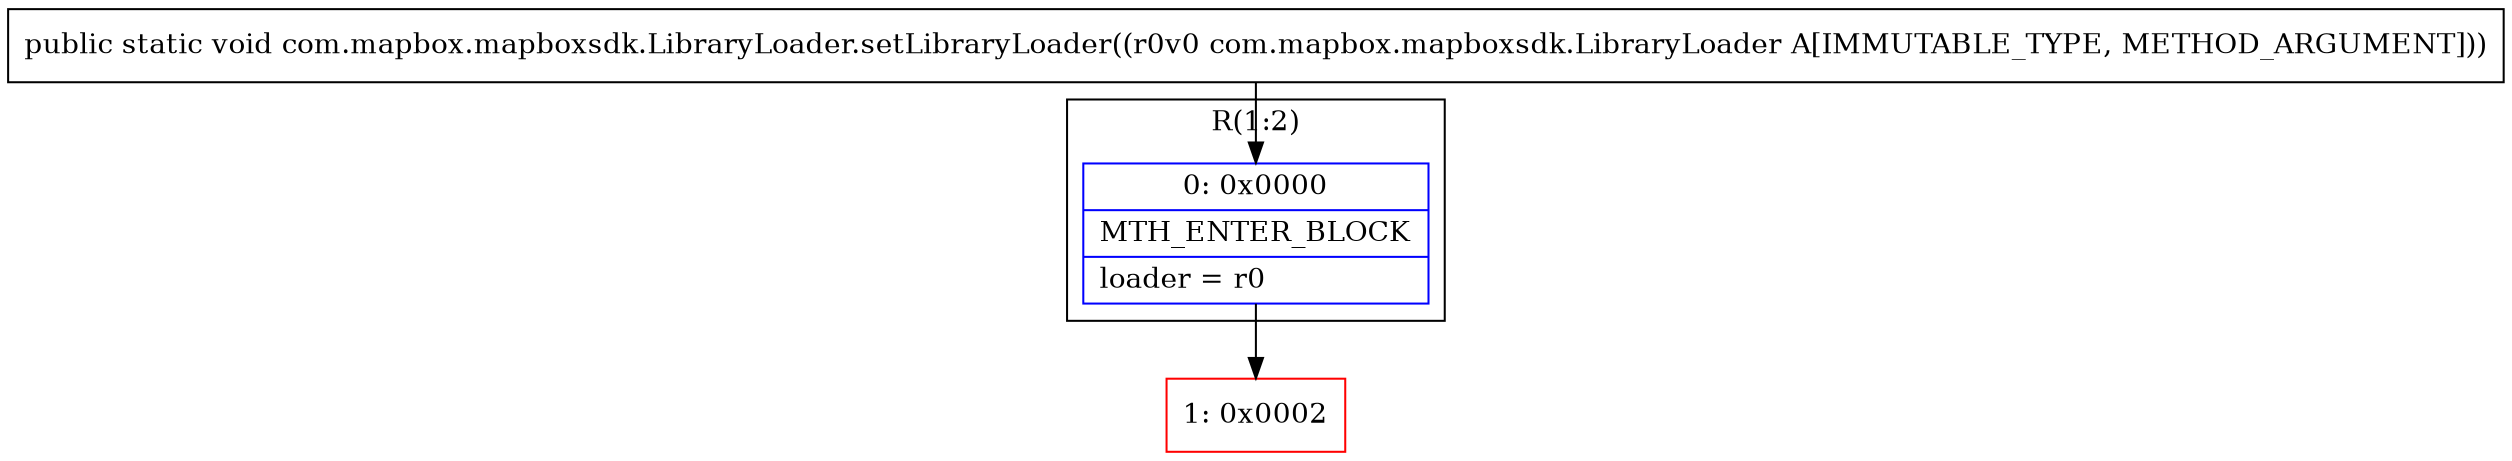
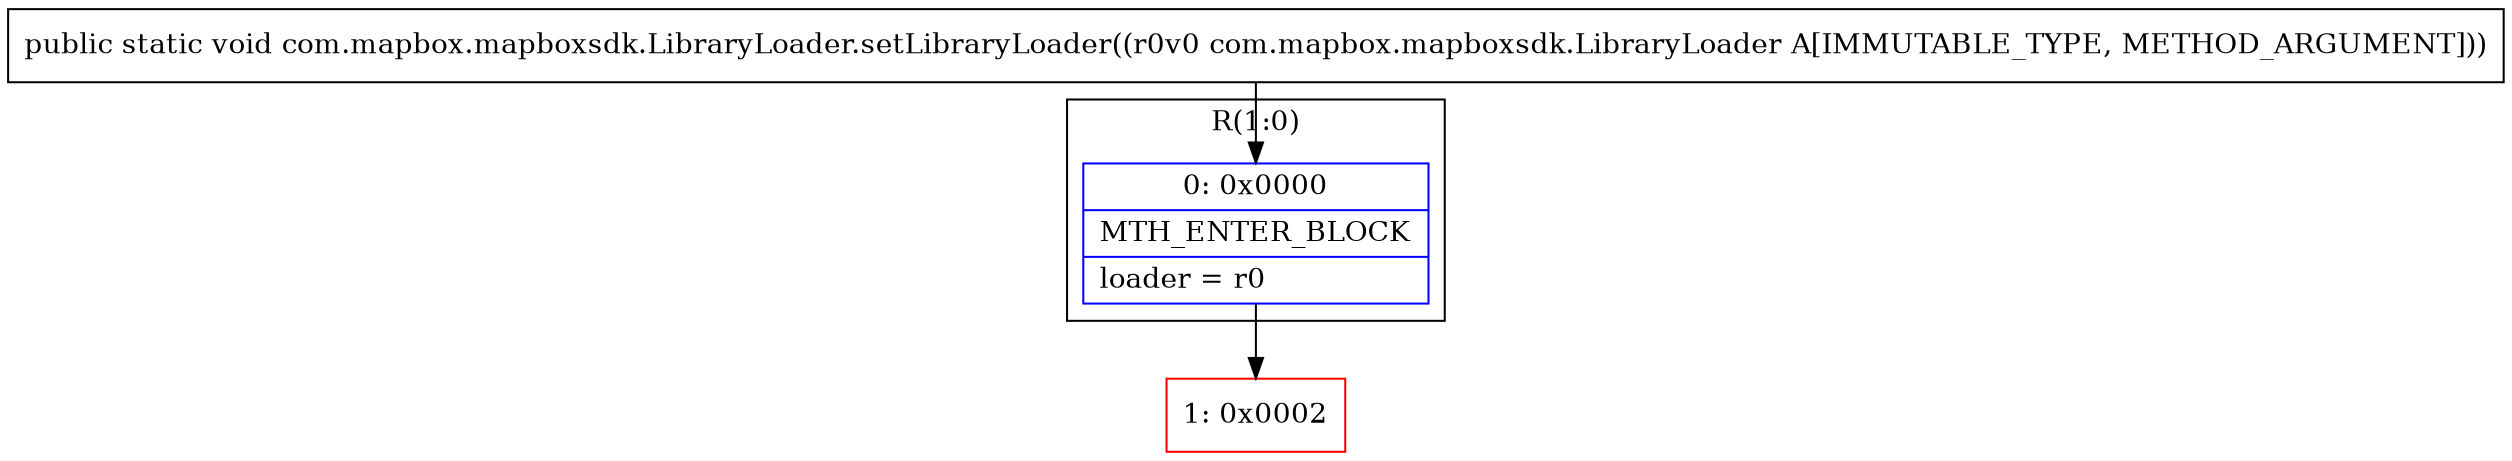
cluster "R(1:2)": label "R(1:2)" -> "R(1:0)"
